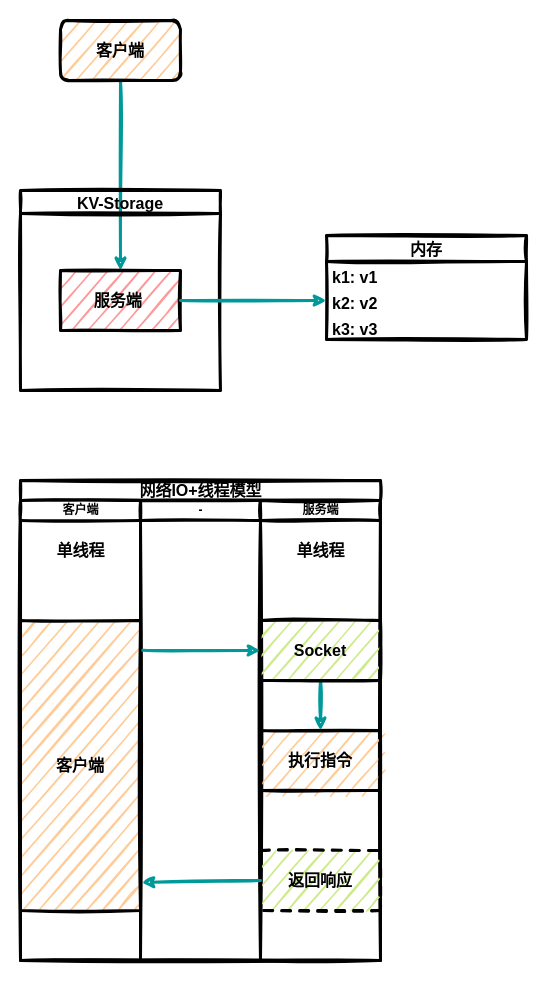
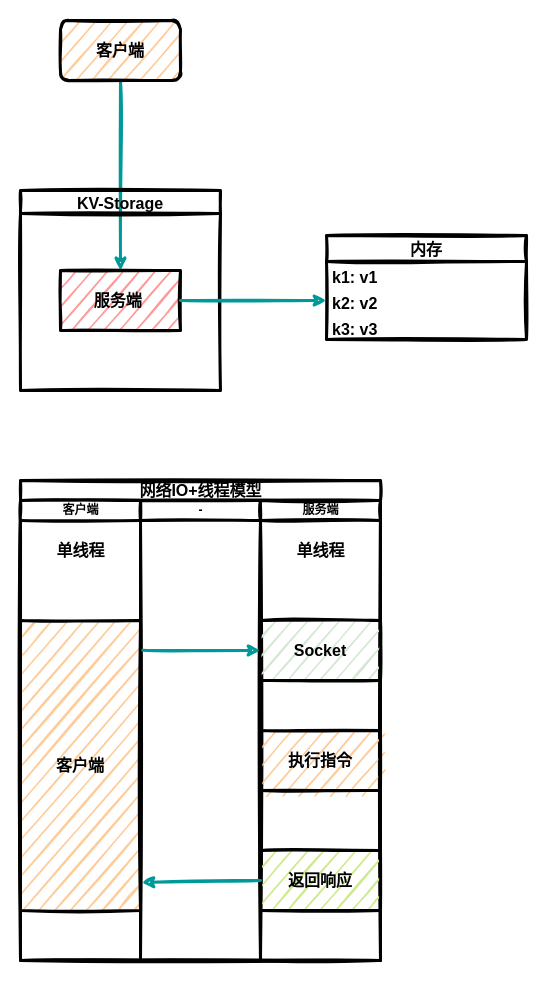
node "Socket": fillcolor #cdeb8b -> #d5e8d4
edge "Socket" -> "执行指令": removed
node "返回响应": style dashed -> solid
